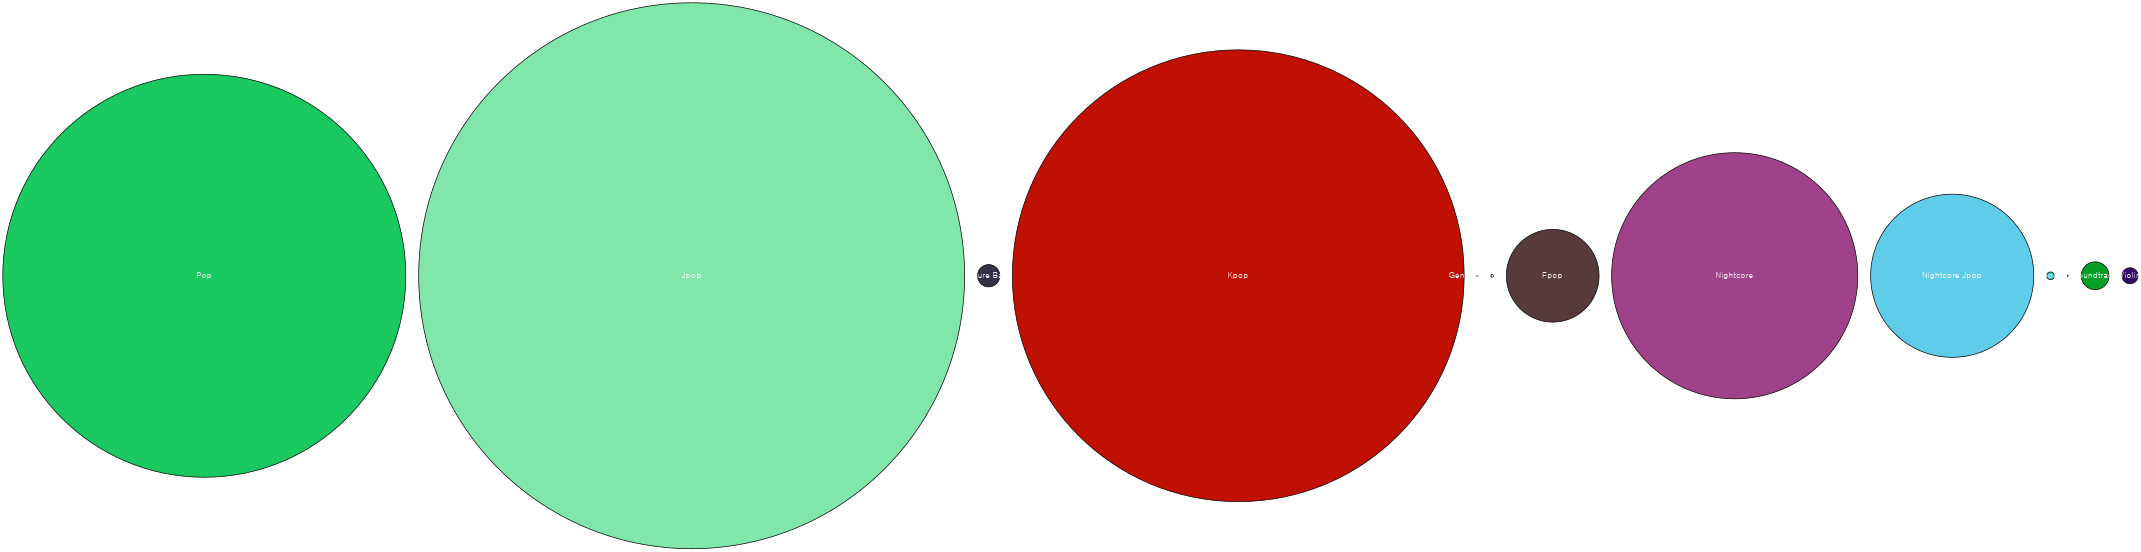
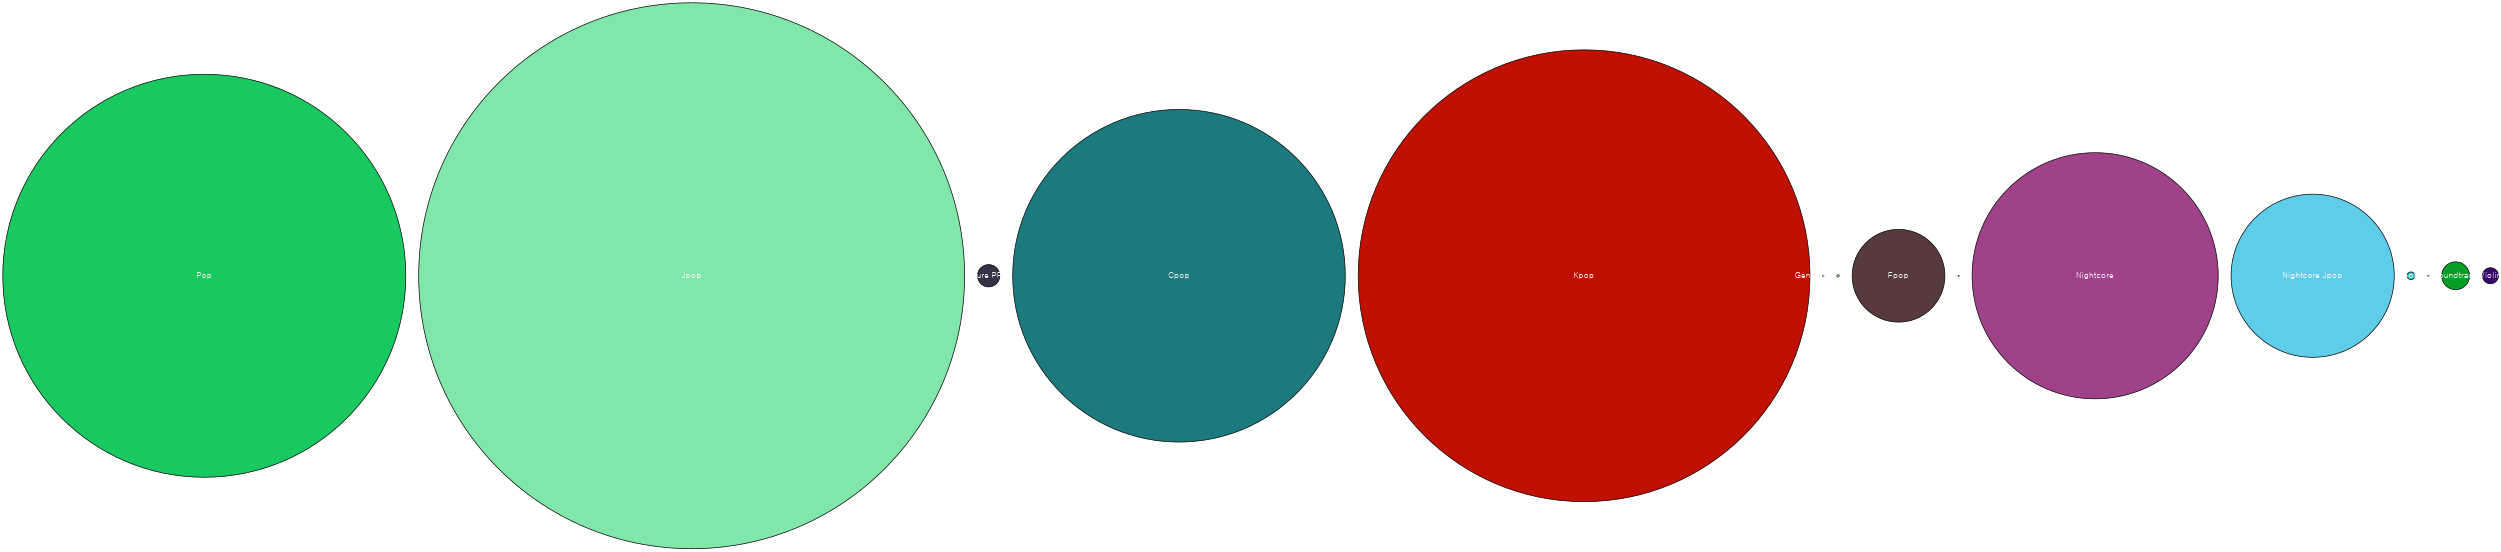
node "Future Bass": label "Future Bass" -> "Future PPop"
node "Cpop": added
node "Spop": label "Spop" -> "Future"
node "Ipop": added
